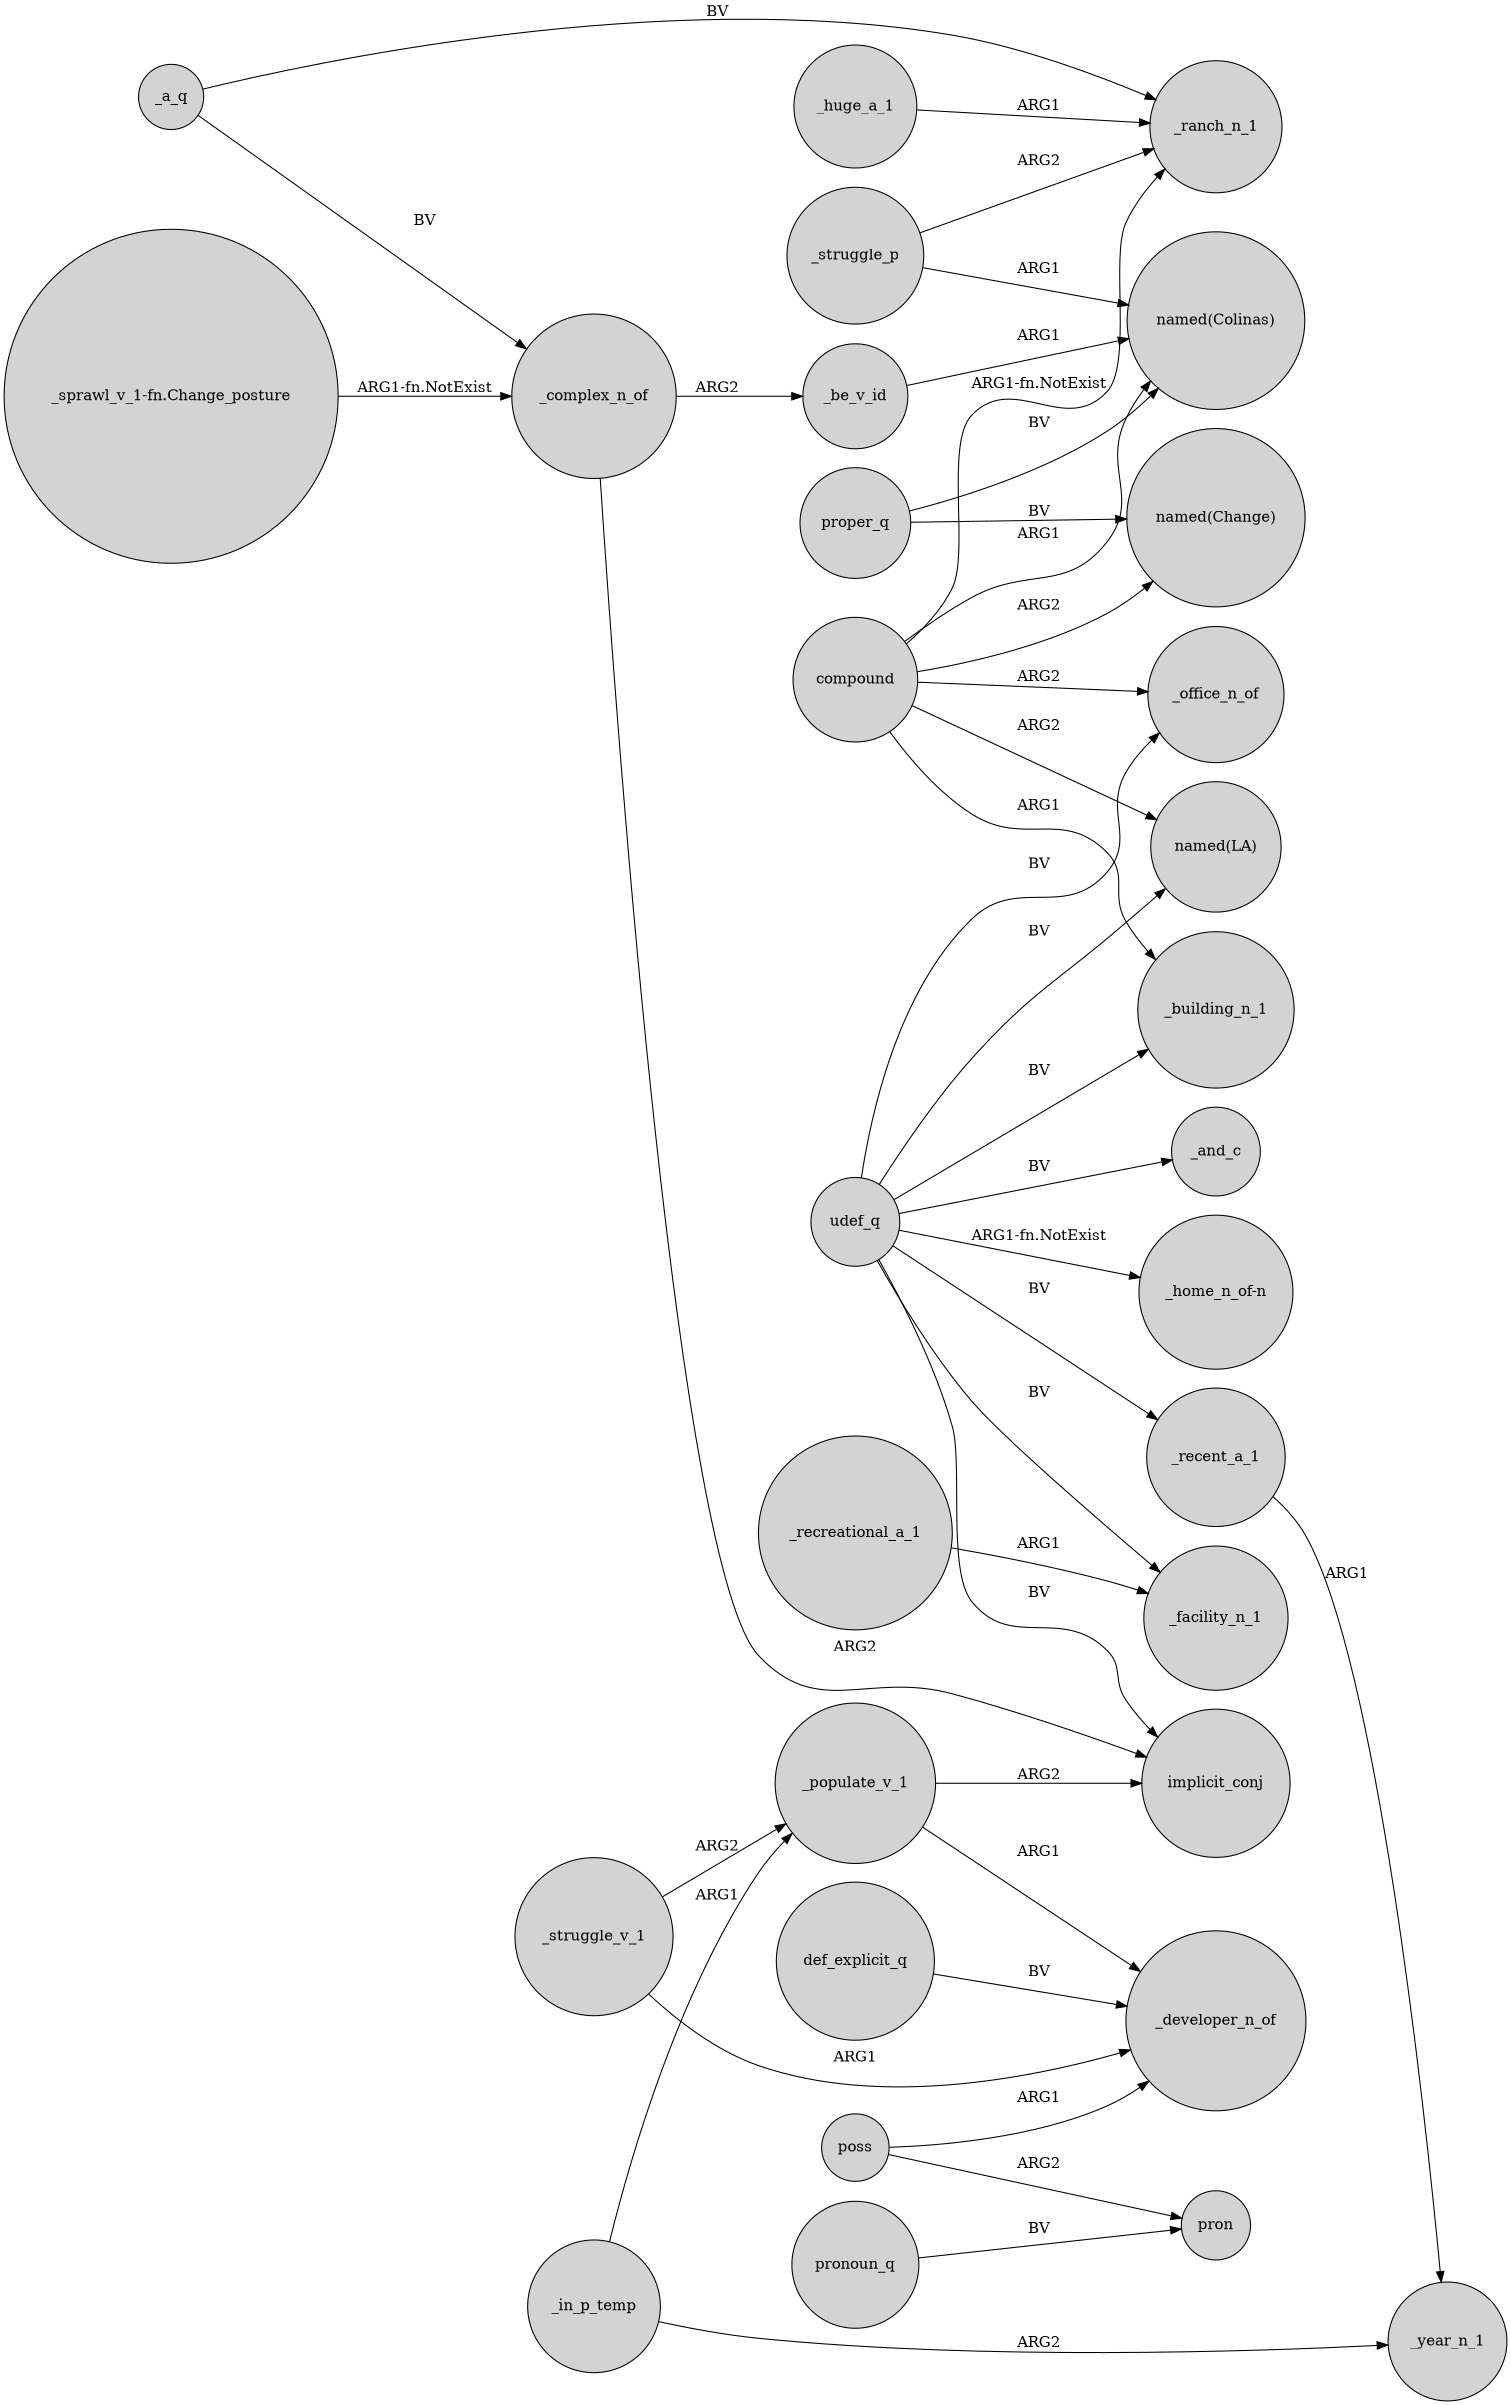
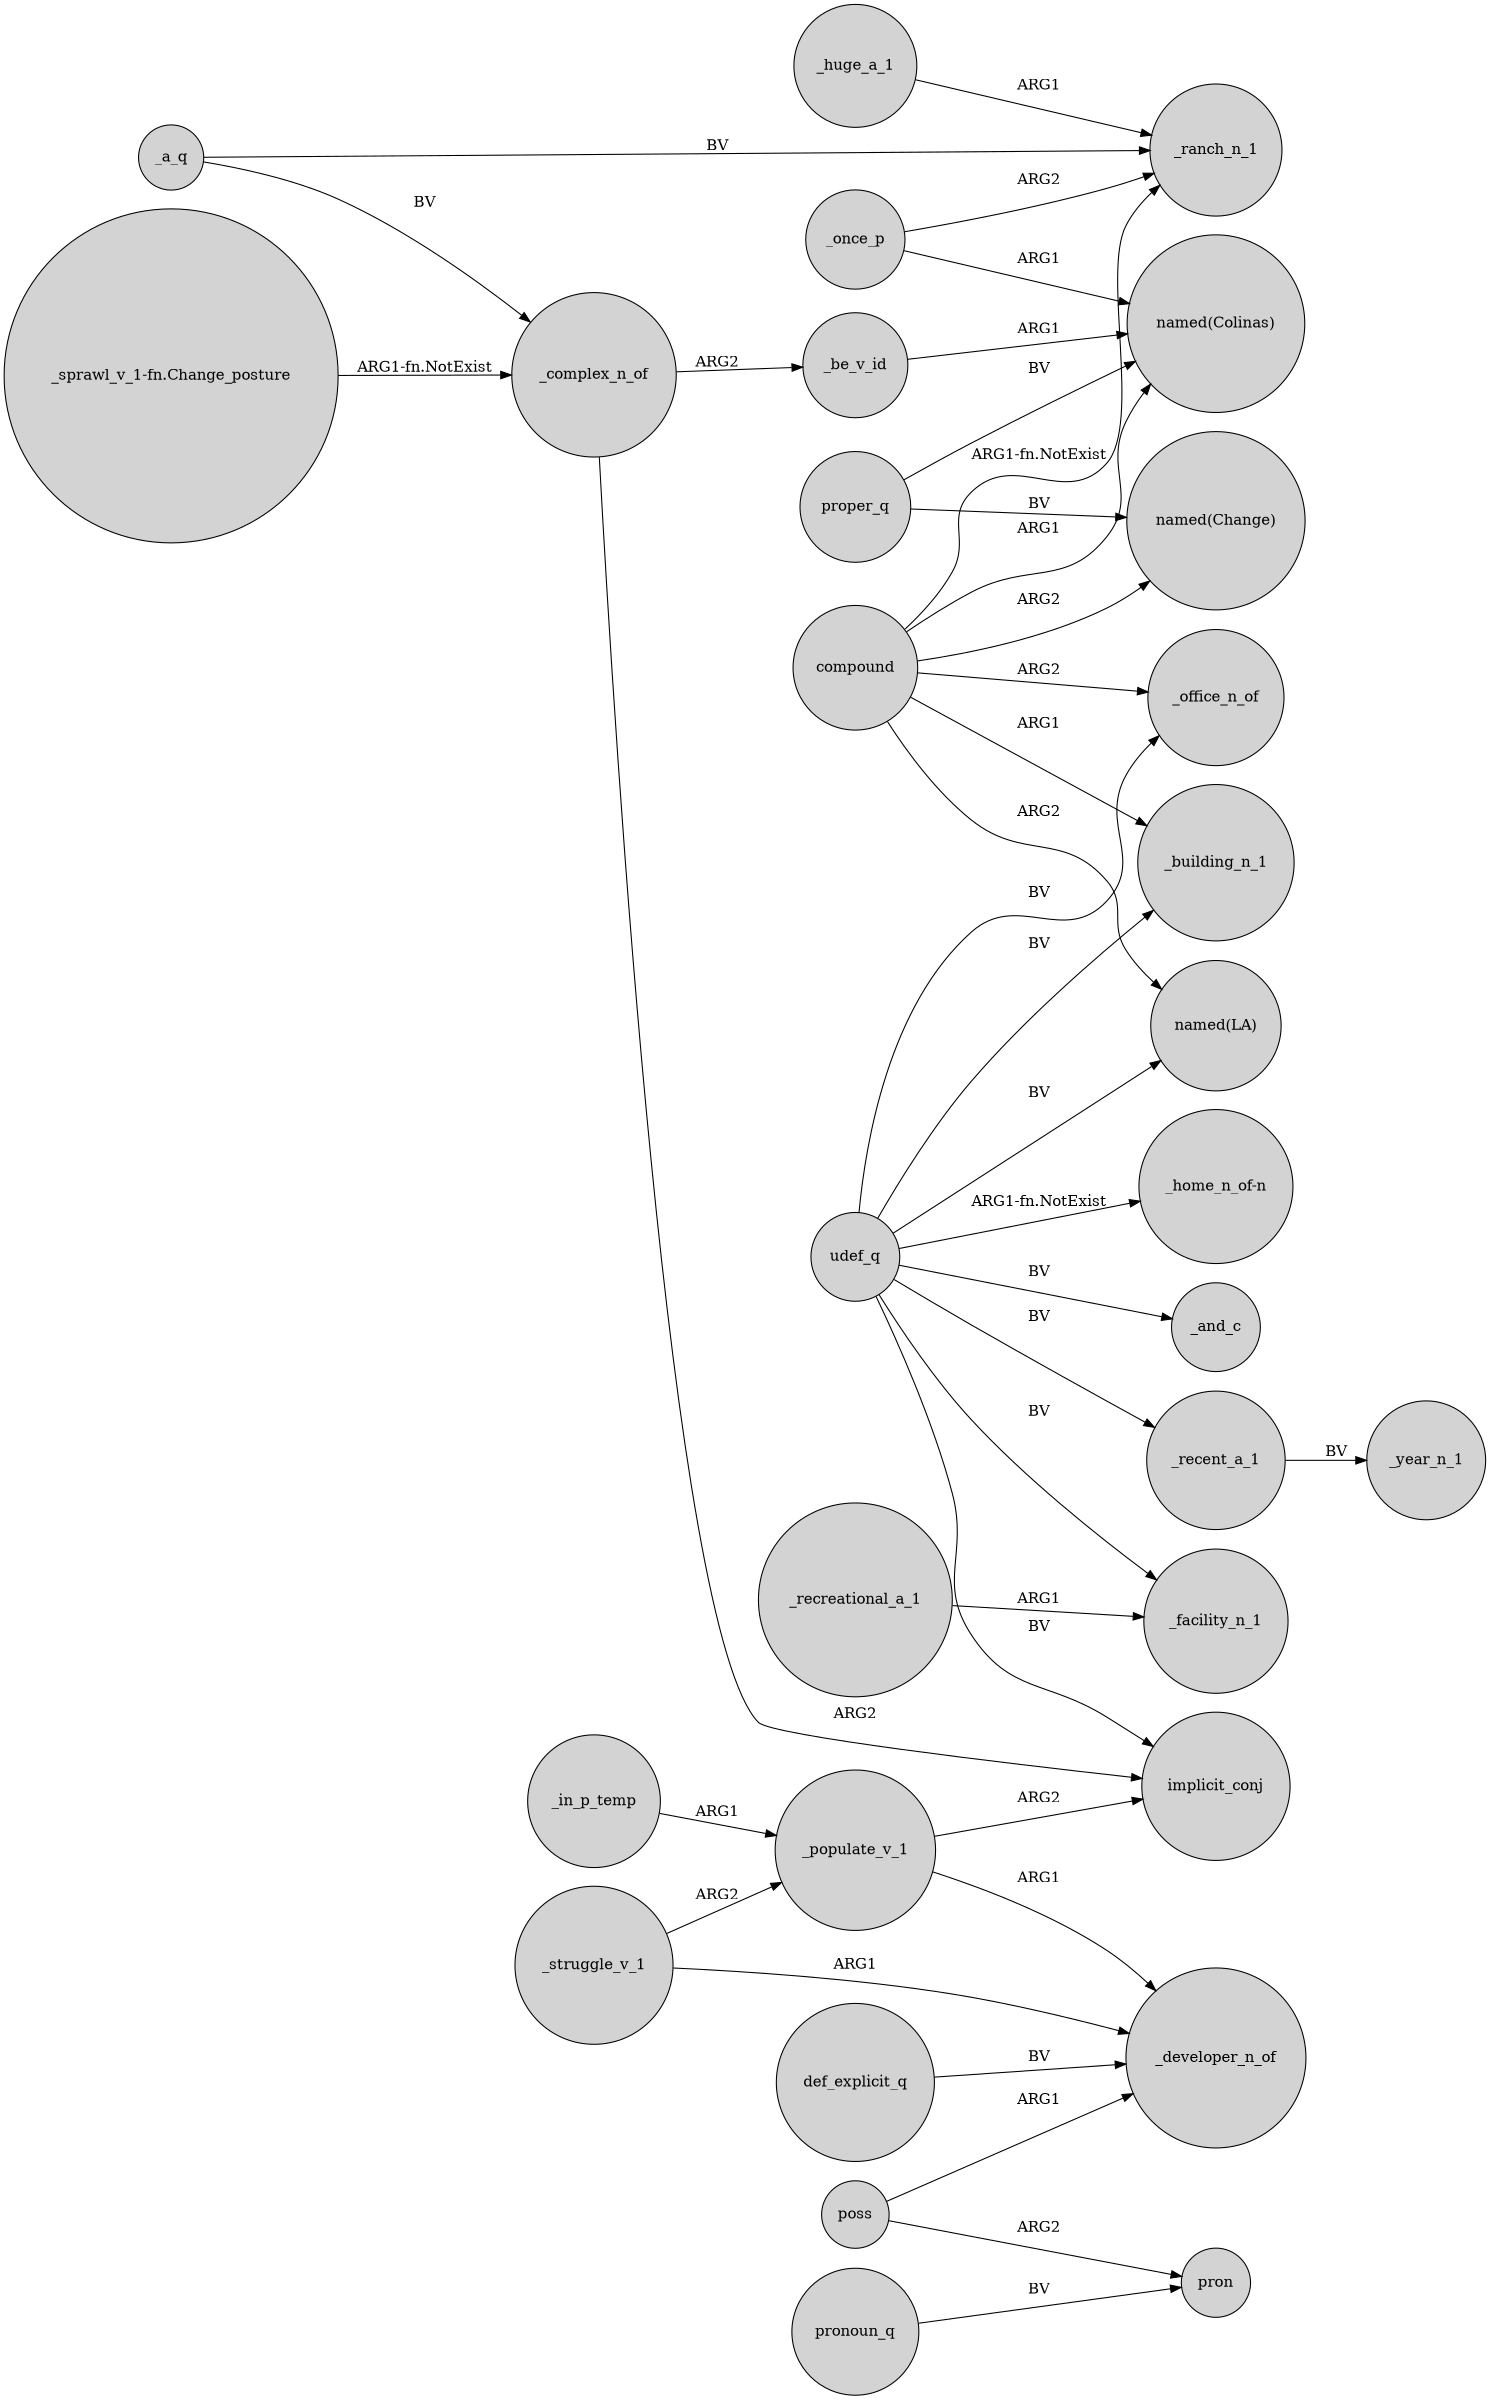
node "_struggle_p": label "_struggle_p" -> "_once_p"
edge "_recent_a_1" -> "_year_n_1": label "ARG1" -> "BV"
edge "_in_p_temp" -> "_year_n_1": removed, label "ARG2"
